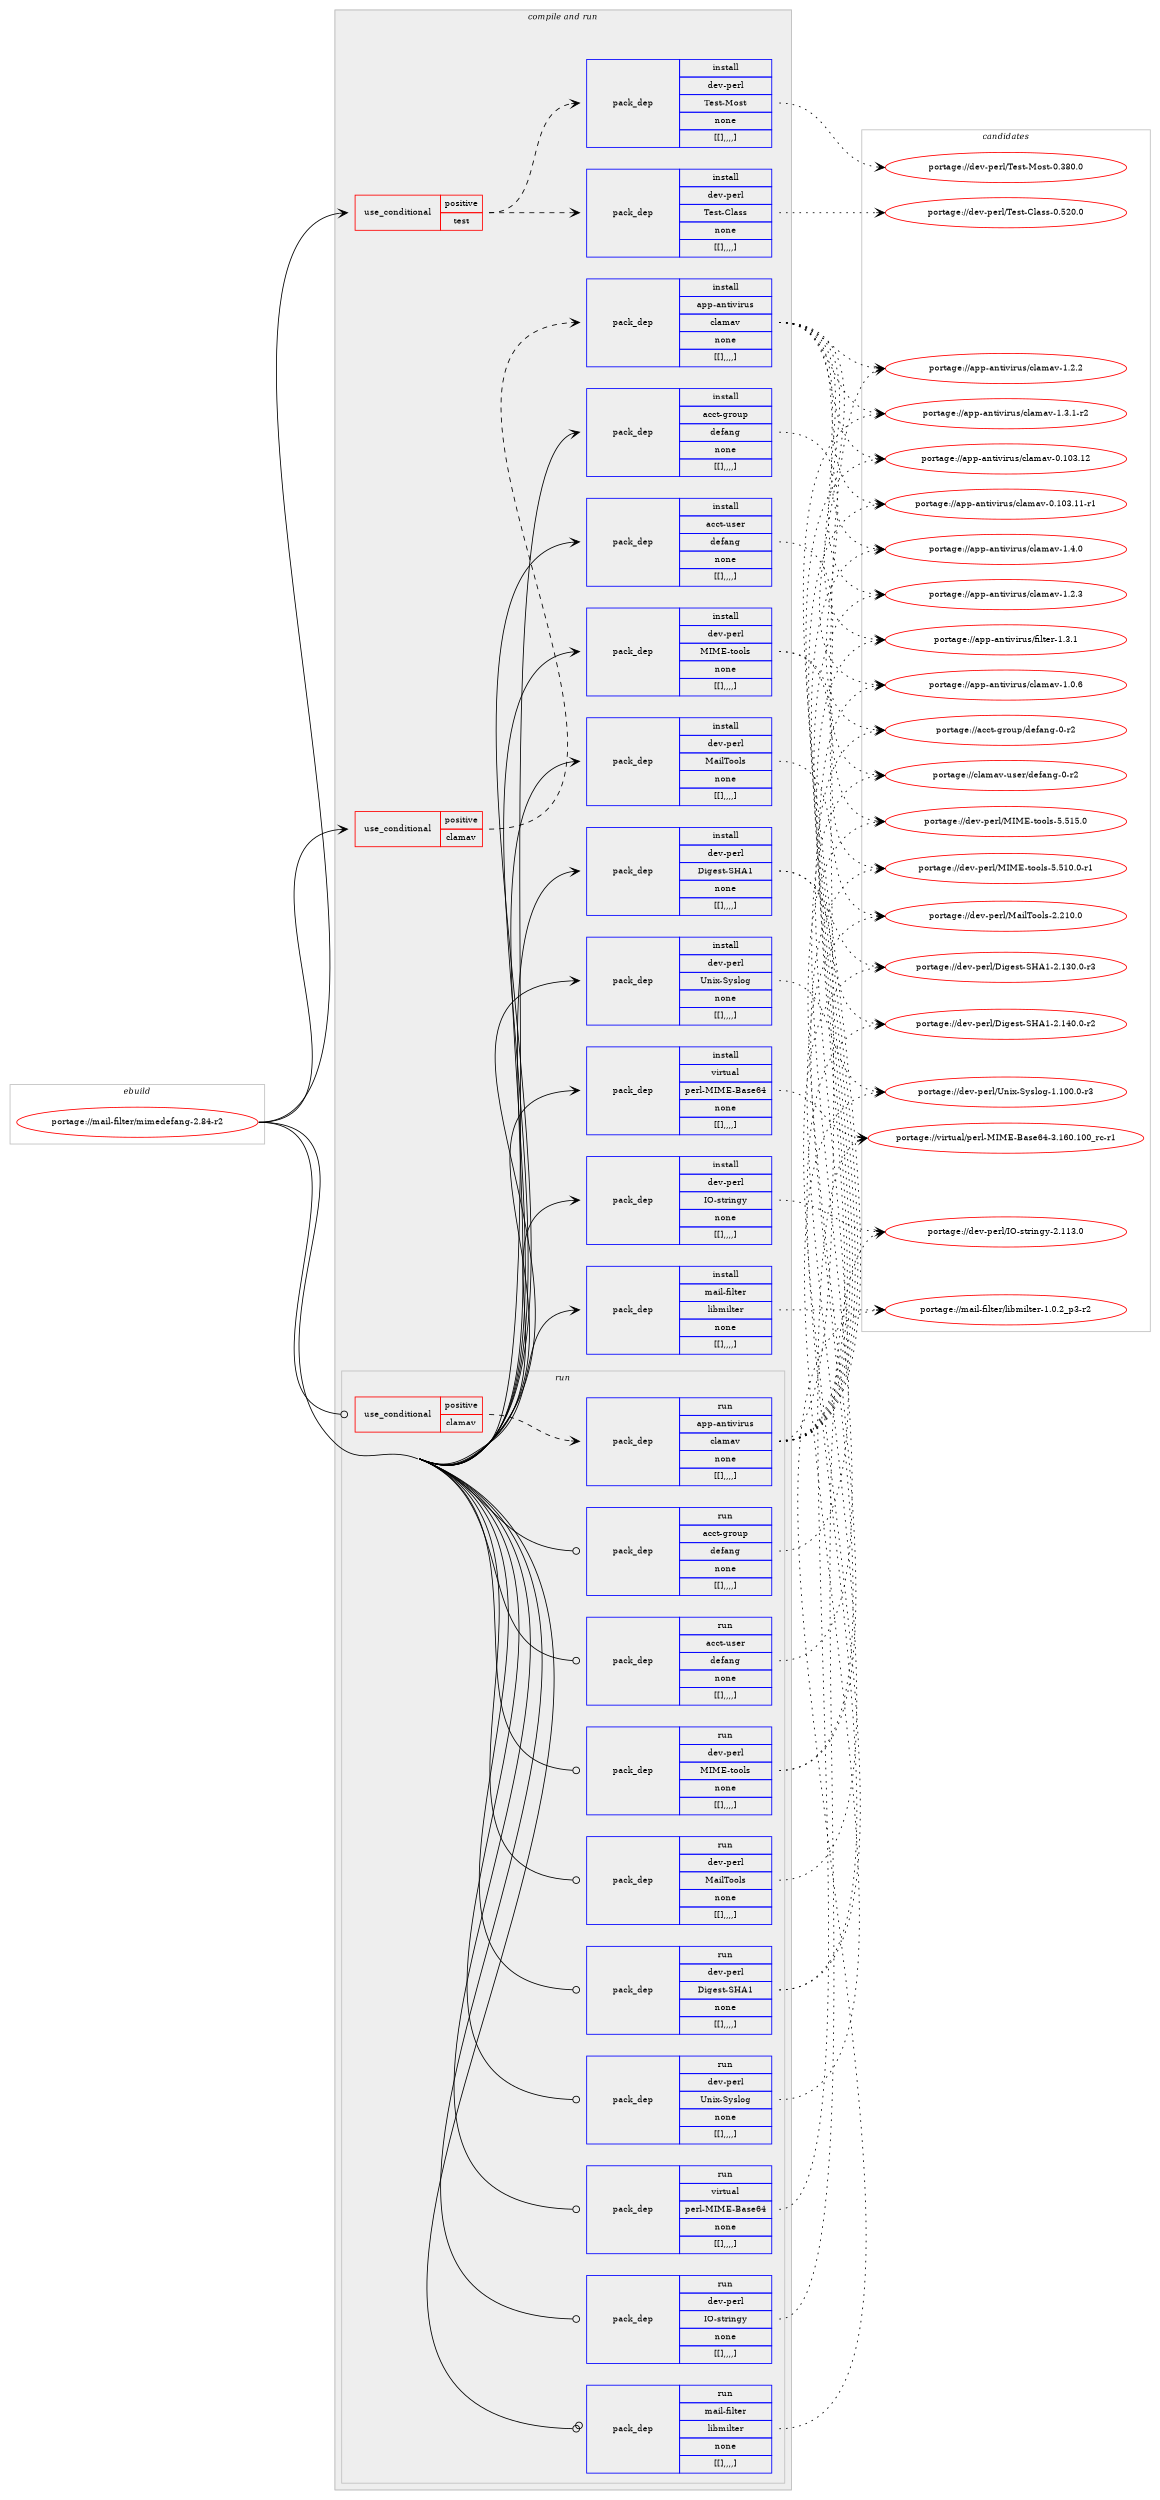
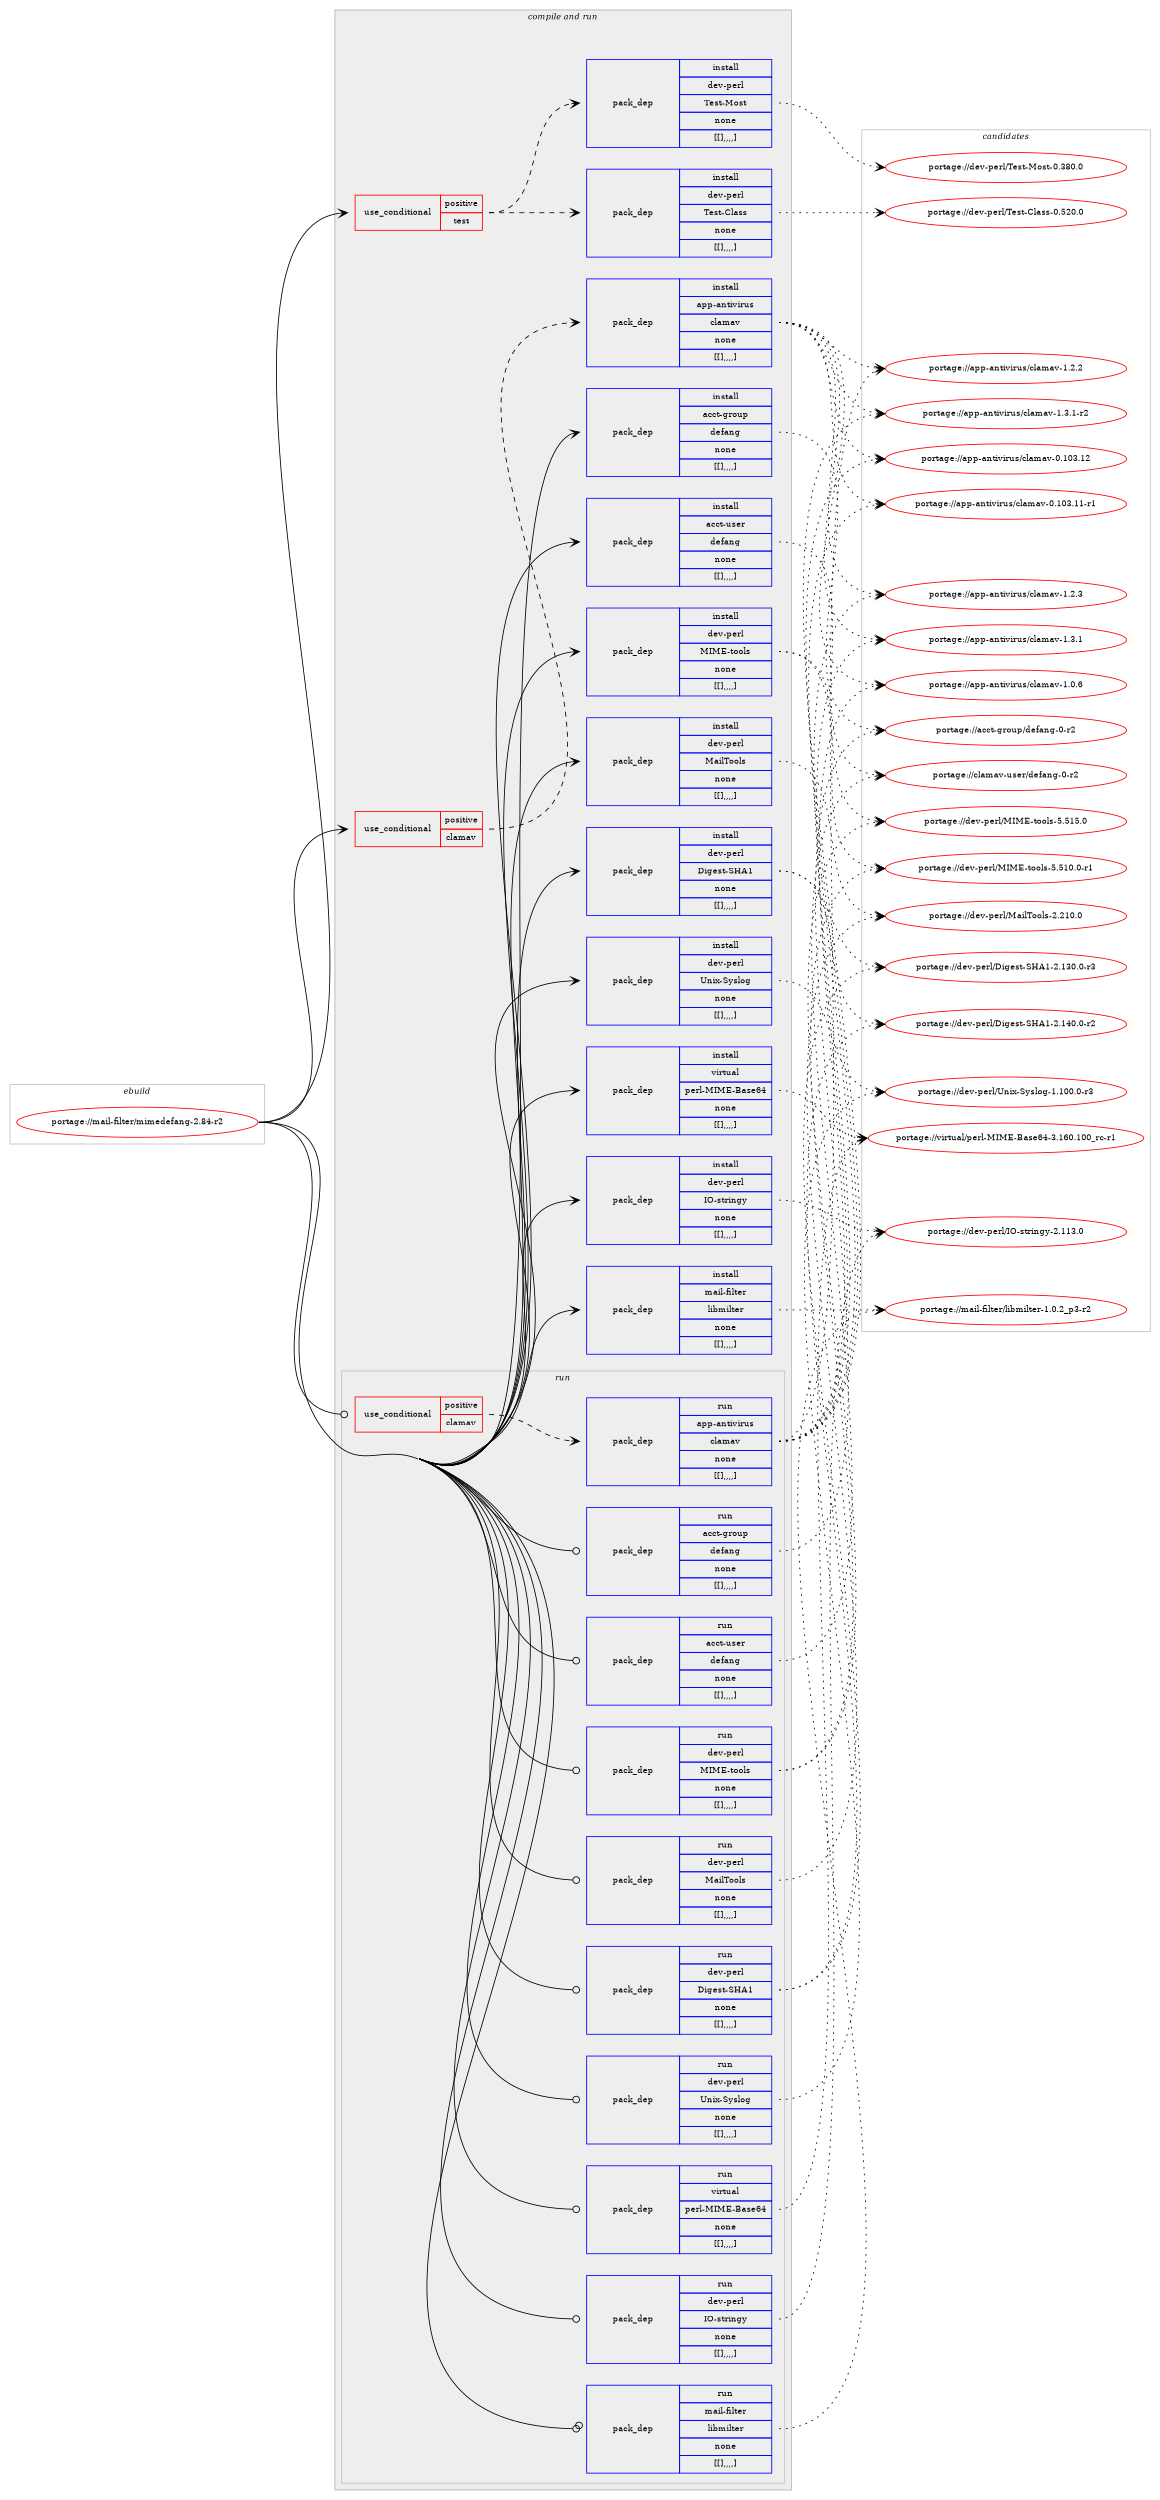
node "portage://app-antivirus/clamav-1.4.0": removed
node "portage://app-antivirus/filter-1.3.1": label "portage://app-antivirus/filter-1.3.1" -> "portage://app-antivirus/clamav-1.3.1"
